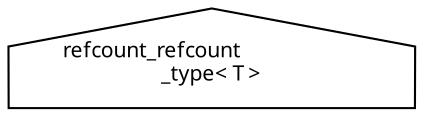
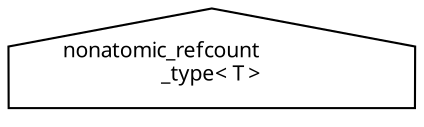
node "refcount_refcount _type< T >": label "refcount_refcount _type< T >" -> "nonatomic_refcount _type< T >"
